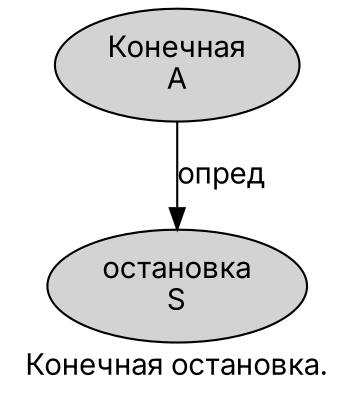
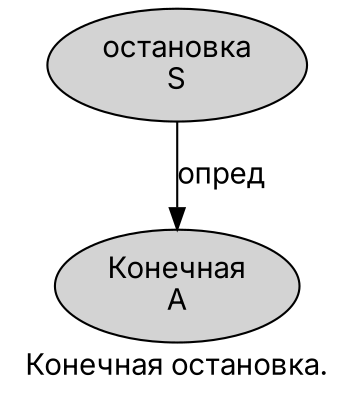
edge "Конечная A" -> "остановка S": reversed
